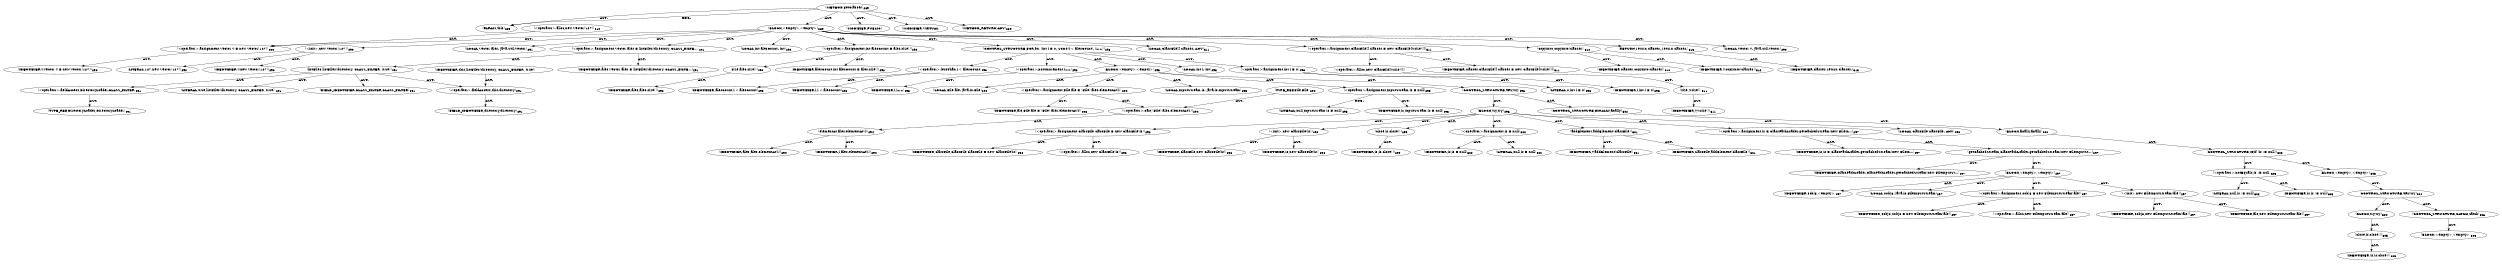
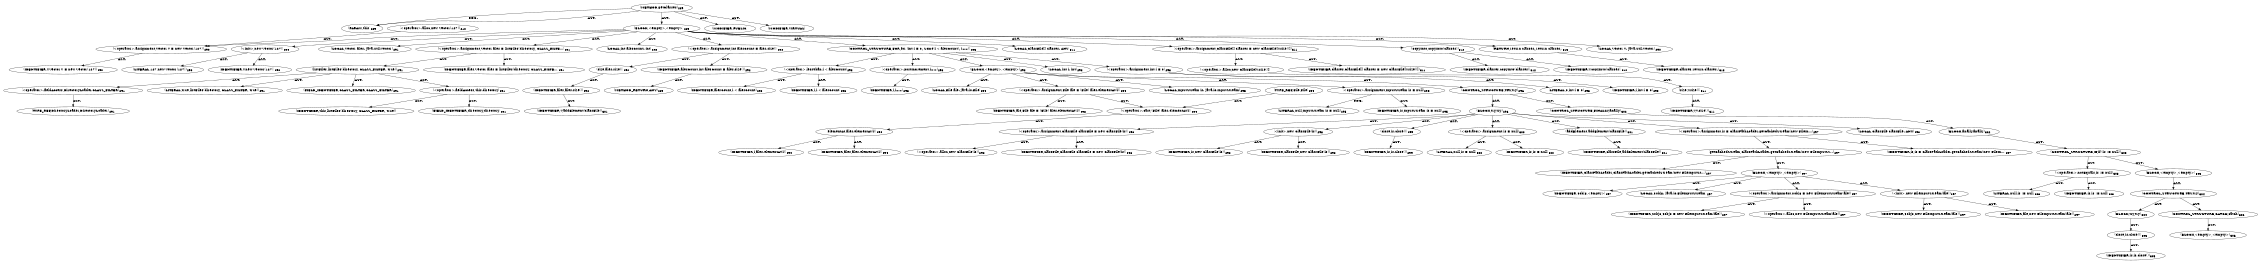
edge "(METHOD,getClasses)" -> "(METHOD_RETURN,ANY)": now "(IDENTIFIER,filesCount,int filesCount = files.size())" -> "(METHOD_RETURN,ANY)"
edge "(IDENTIFIER,this,listFiles(directory, CLASS_FILTER, true))" -> "(<operator>.fieldAccess,this.directory)": reversed
edge "(addElement,addElement(classFile))" -> "(IDENTIFIER,v,addElement(classFile))": now "(IDENTIFIER,files,files.size())" -> "(IDENTIFIER,v,addElement(classFile))"
